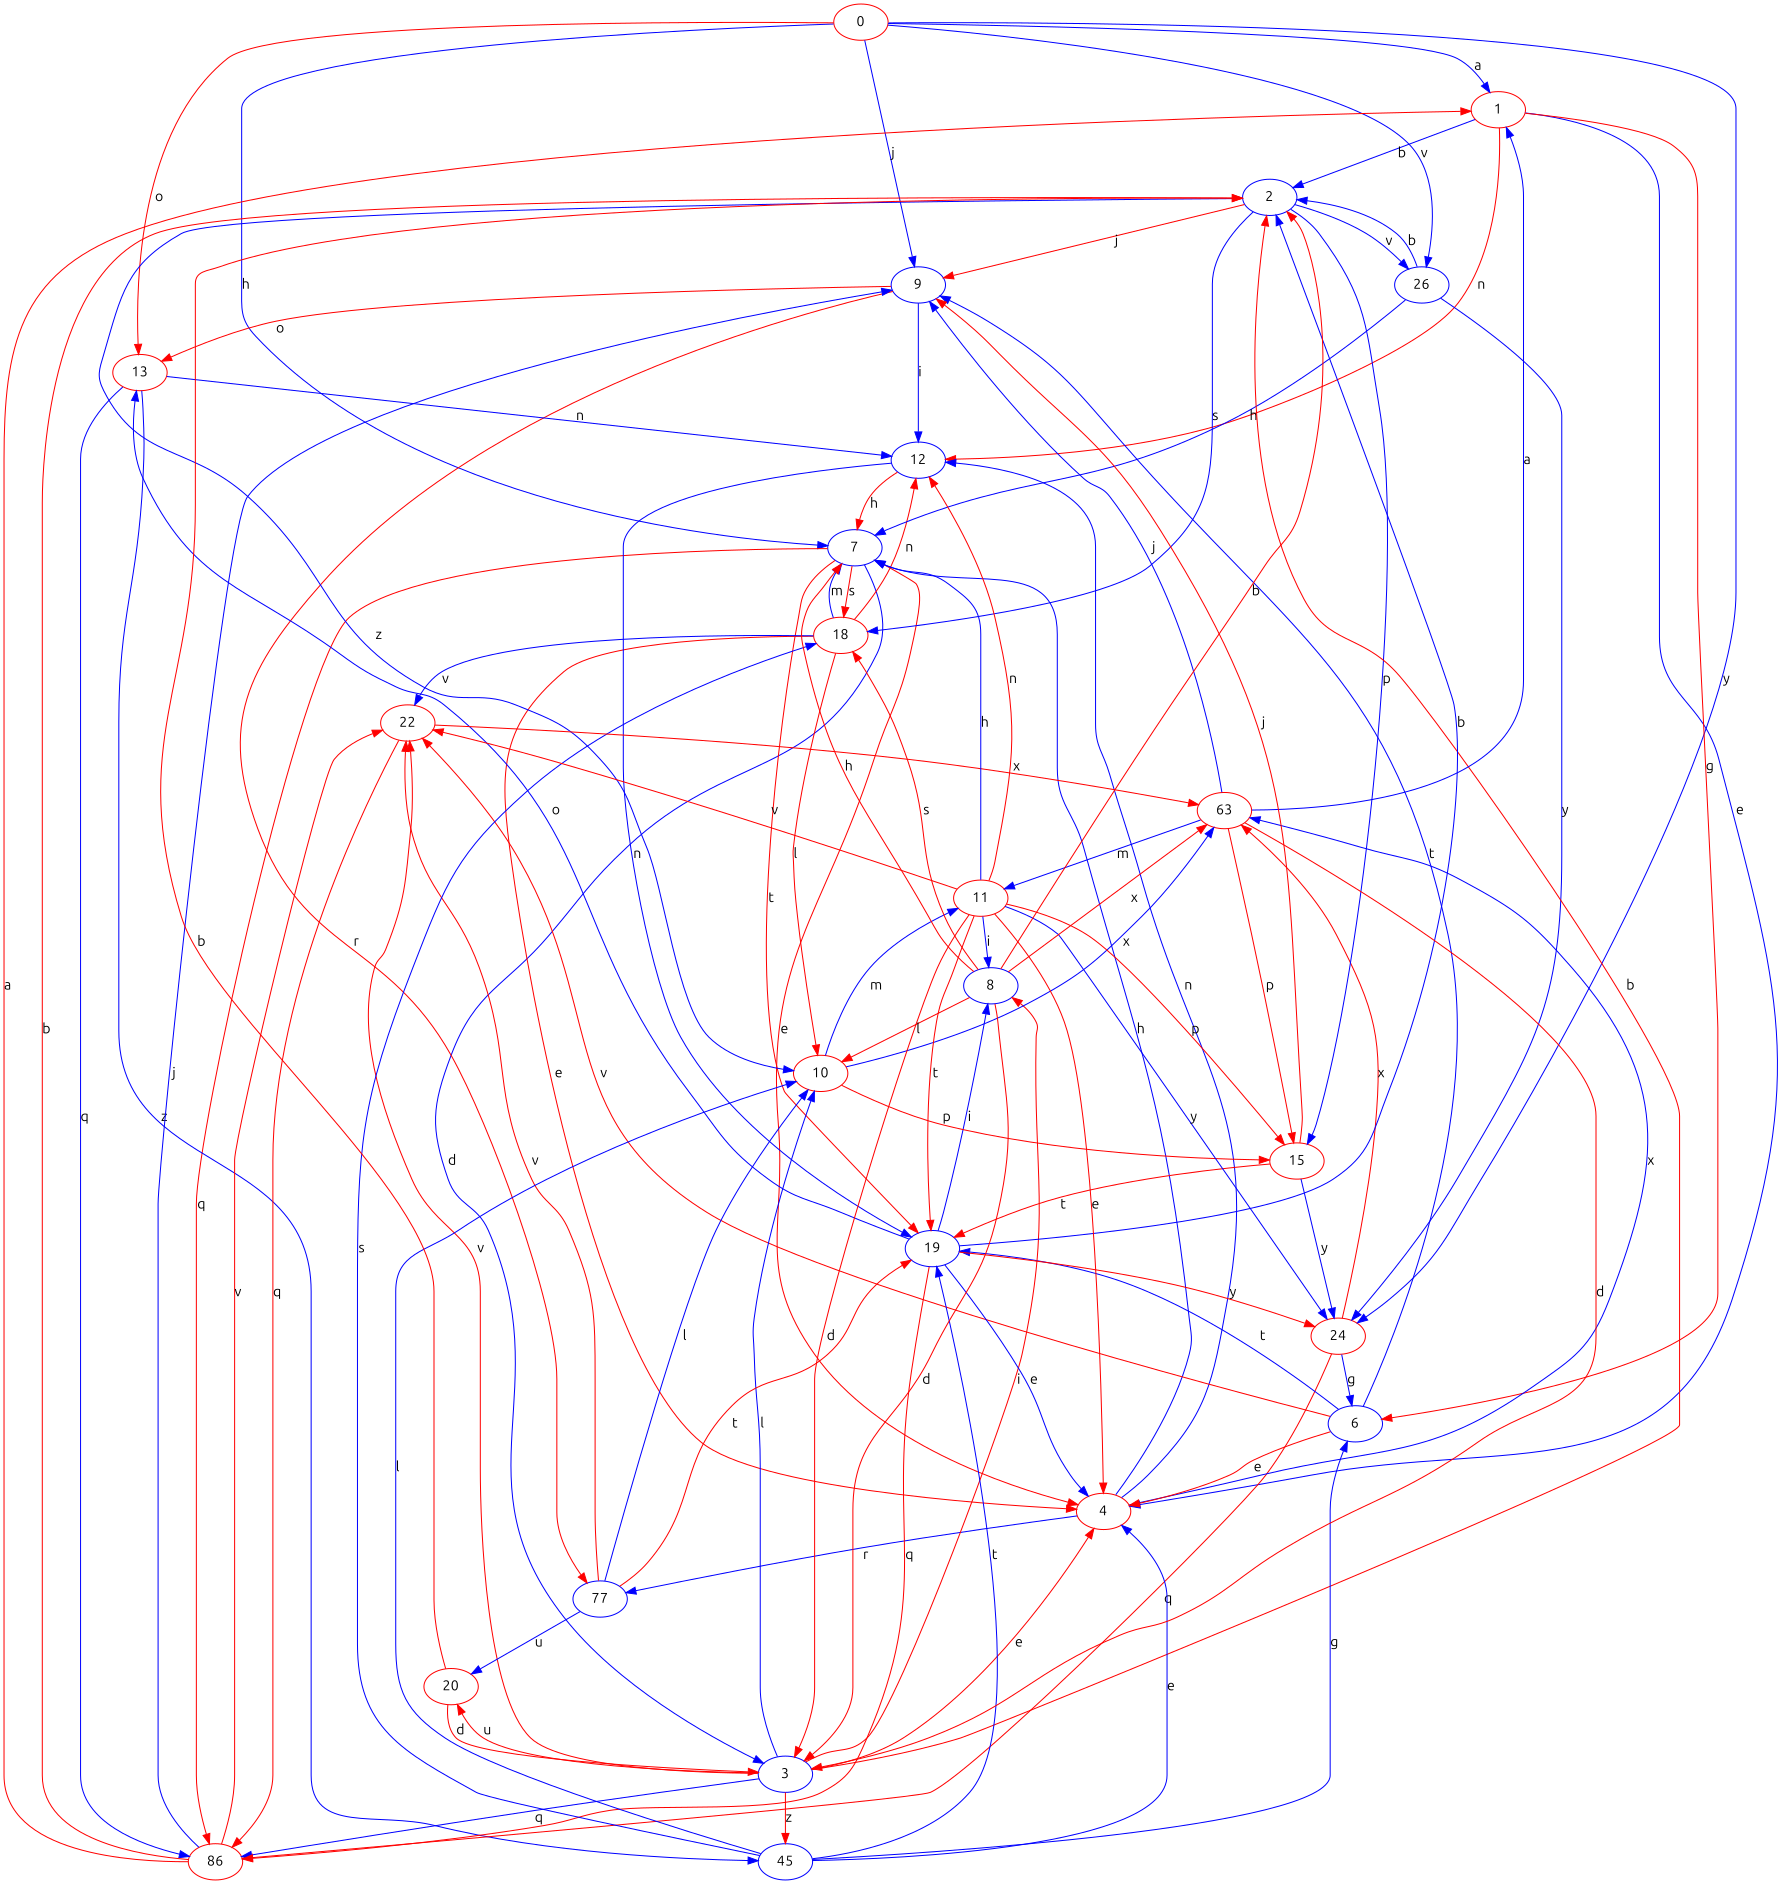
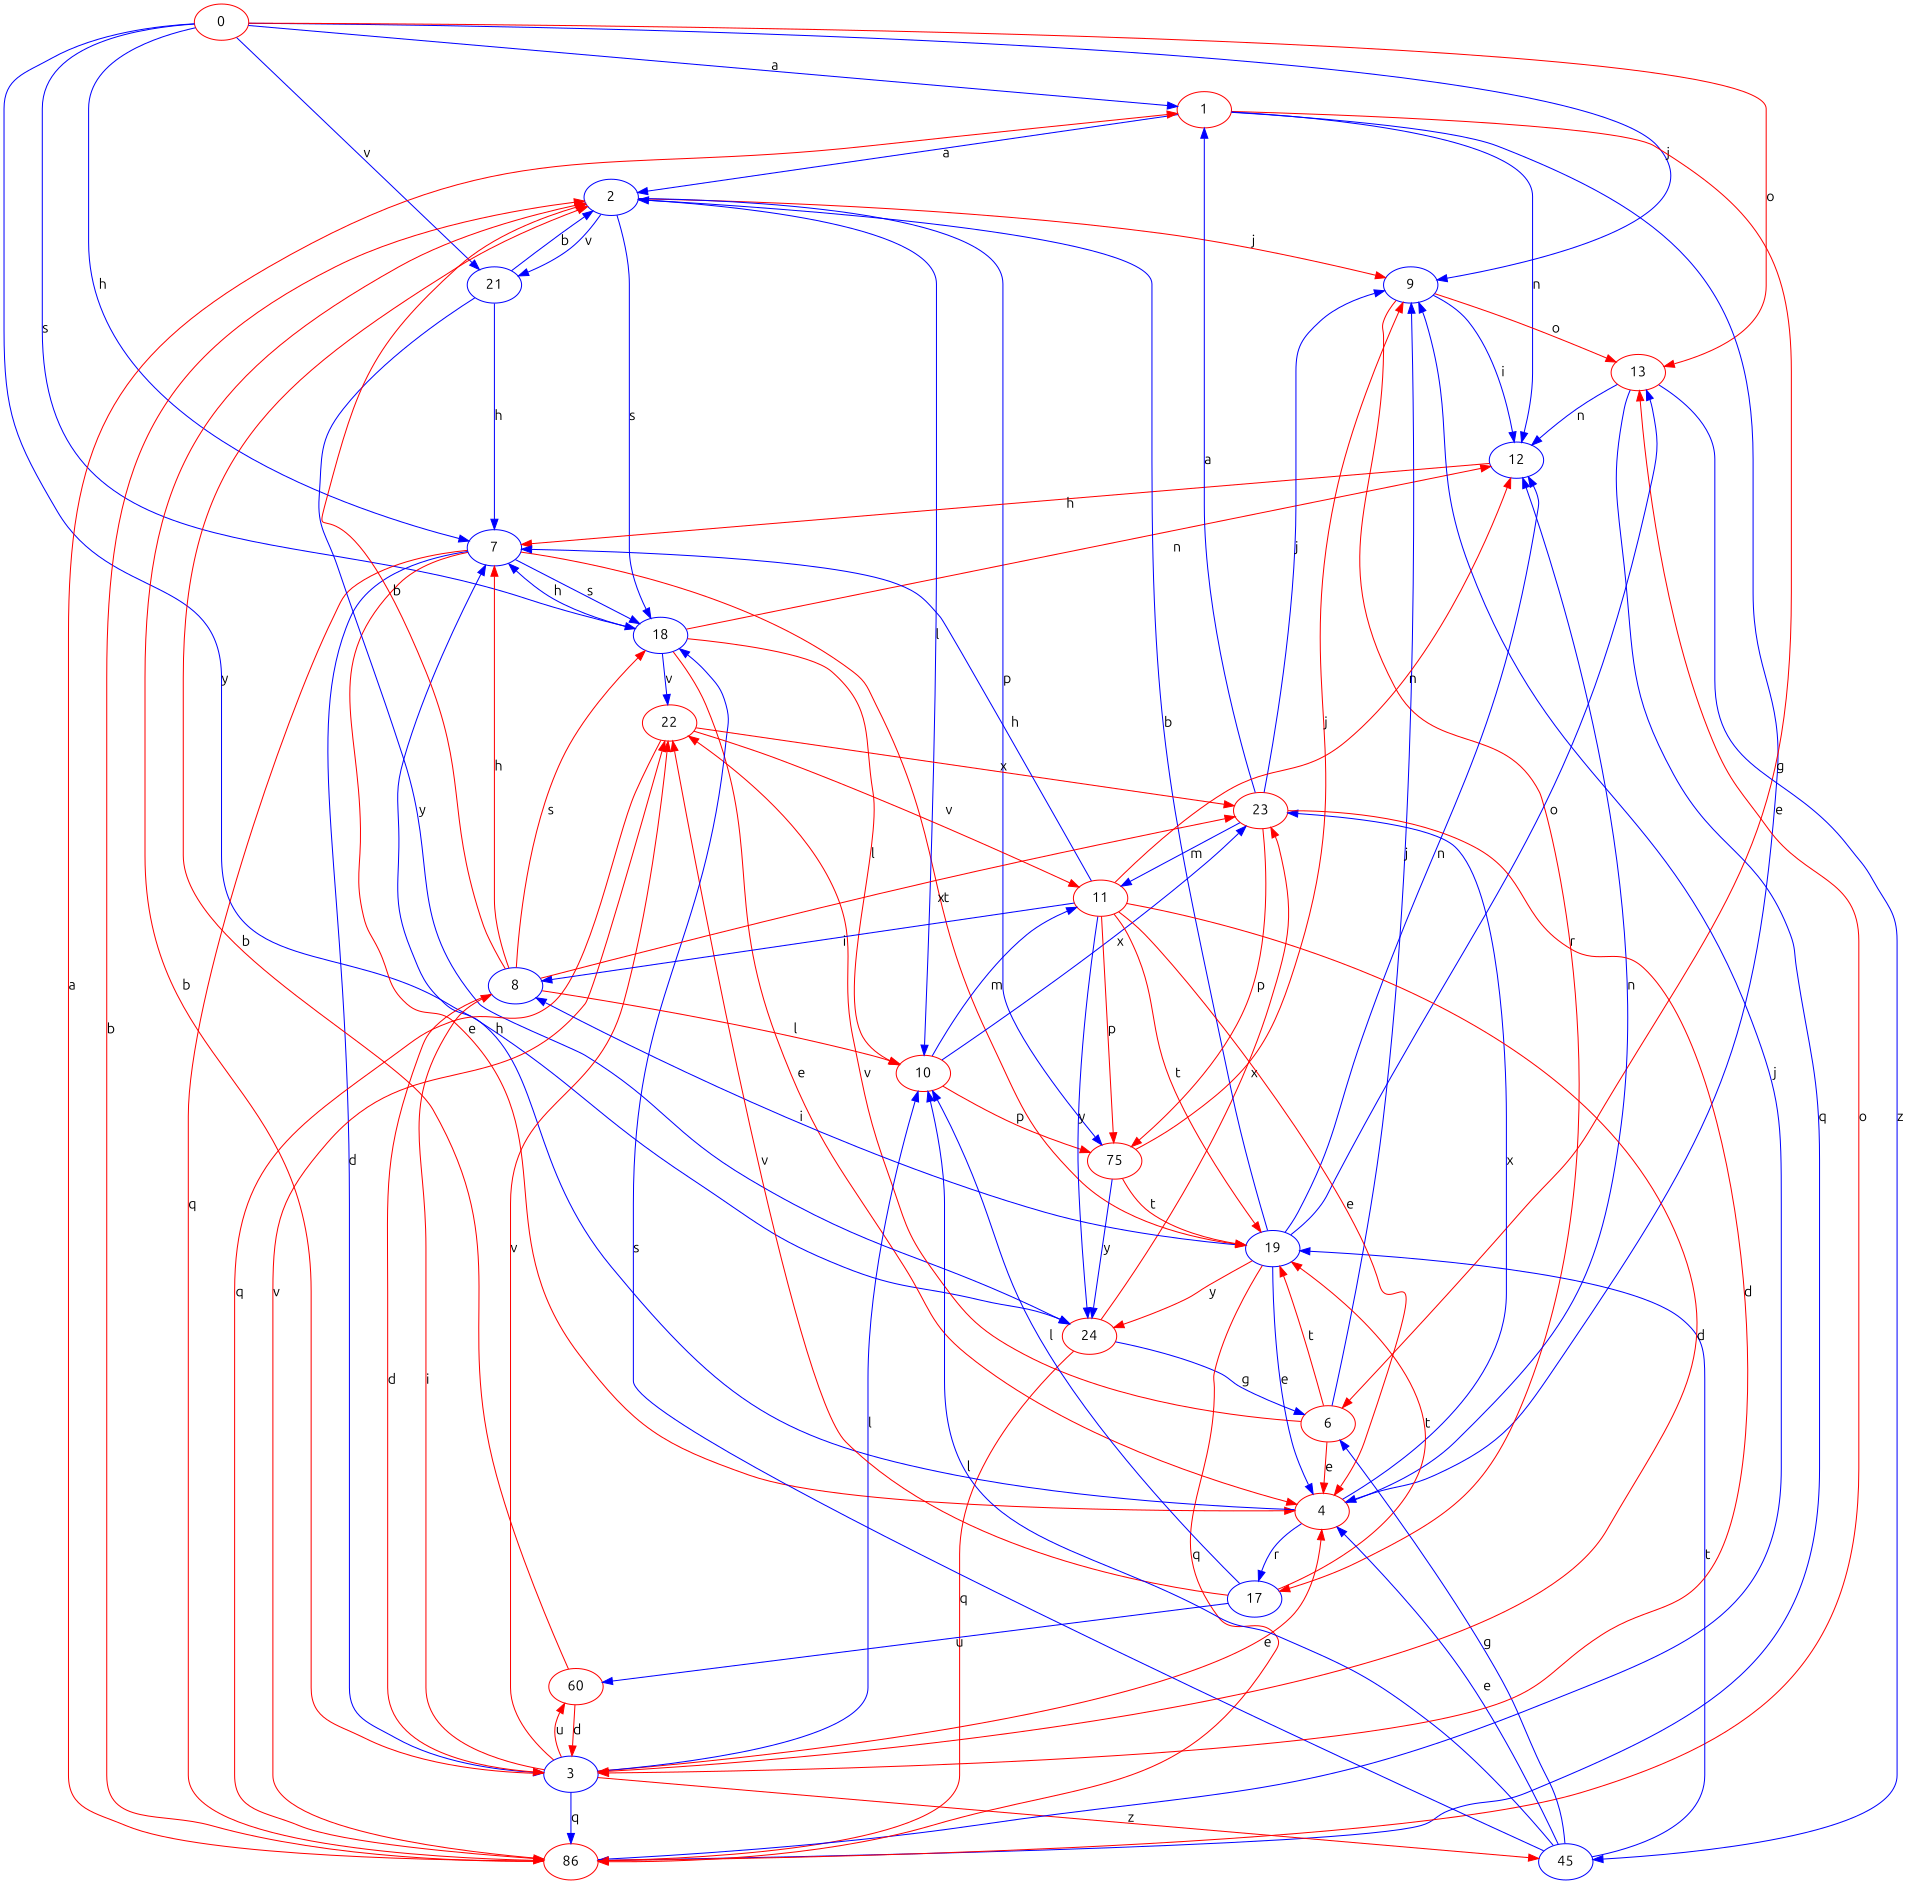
edge "1" -> "2": label "b" -> "a"
node "26": label "26" -> "21"
edge "1" -> "12": color red -> blue
edge "0" -> "18": added, label "s"
edge "7" -> "18": color red -> blue
edge "18" -> "7": label "m" -> "h"
edge "2" -> "10": label "z" -> "l"
node "18": color red -> blue
edge "12" -> "19": reversed
edge "11" -> "22": reversed
node "63": label "63" -> "23"
edge "6" -> "9": label "t" -> "j"
node "15": label "15" -> "75"
edge "6" -> "19": color blue -> red
node "6": color blue -> red
node "77": label "77" -> "17"
edge "86" -> "13": added, label "o"
node "20": label "20" -> "60"
